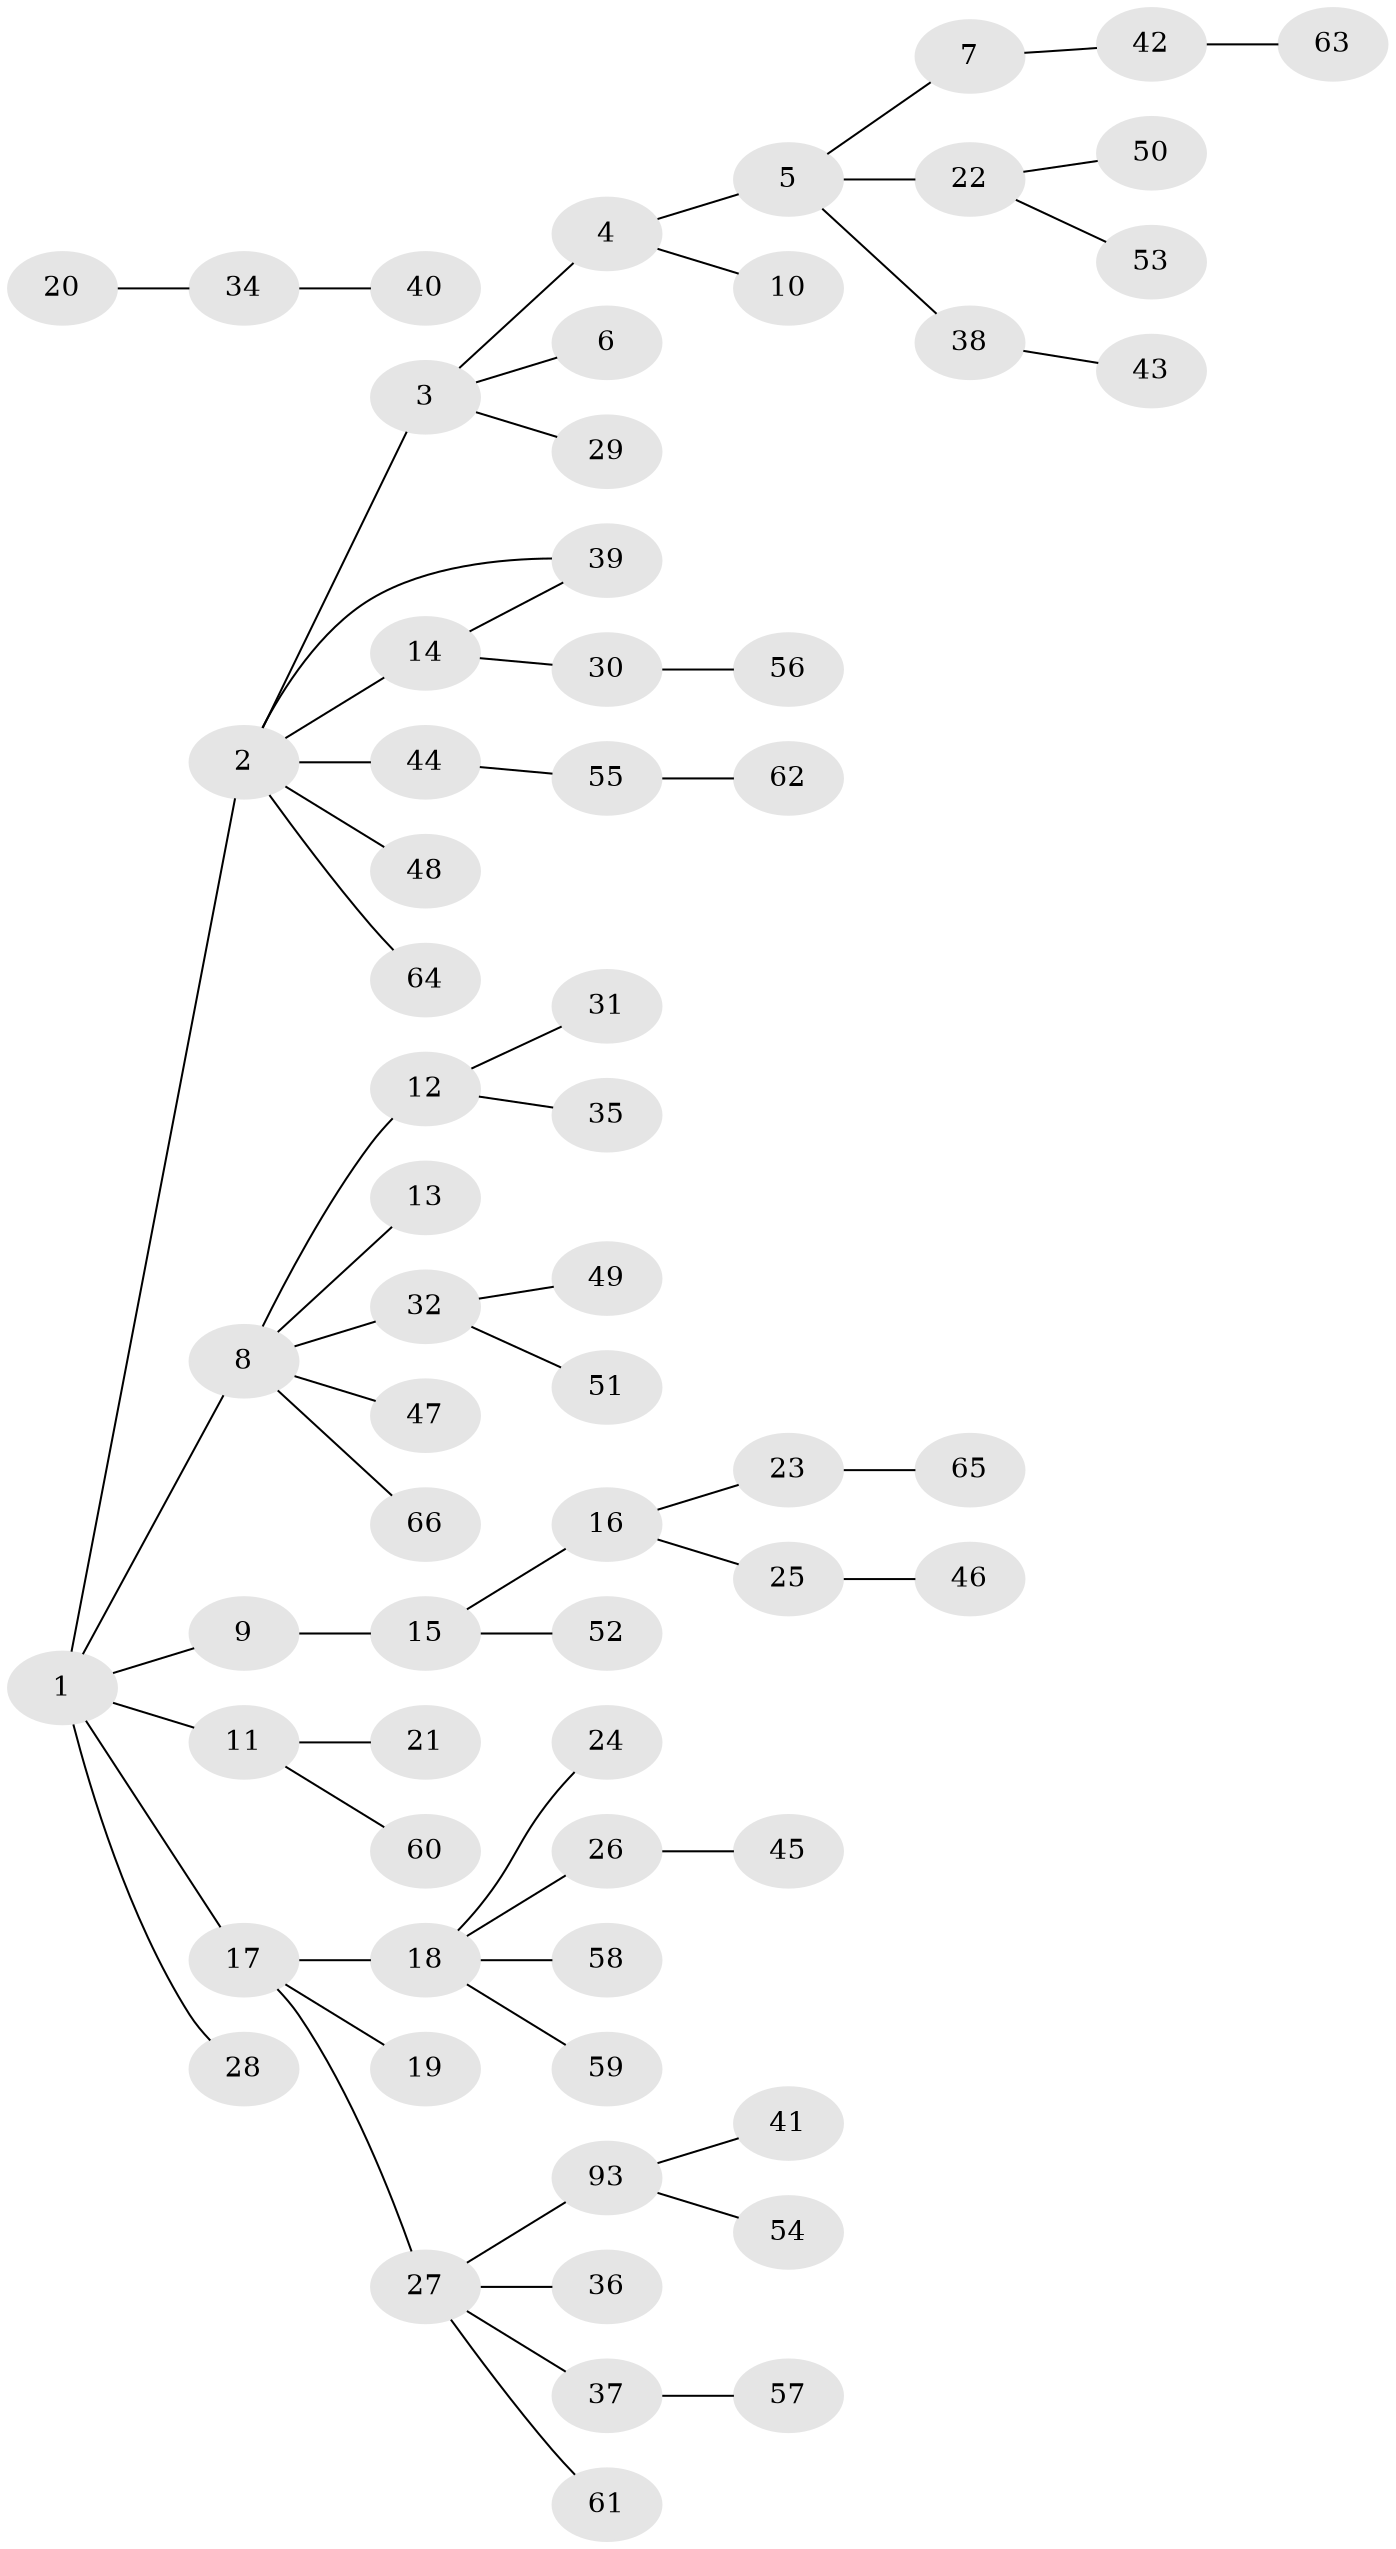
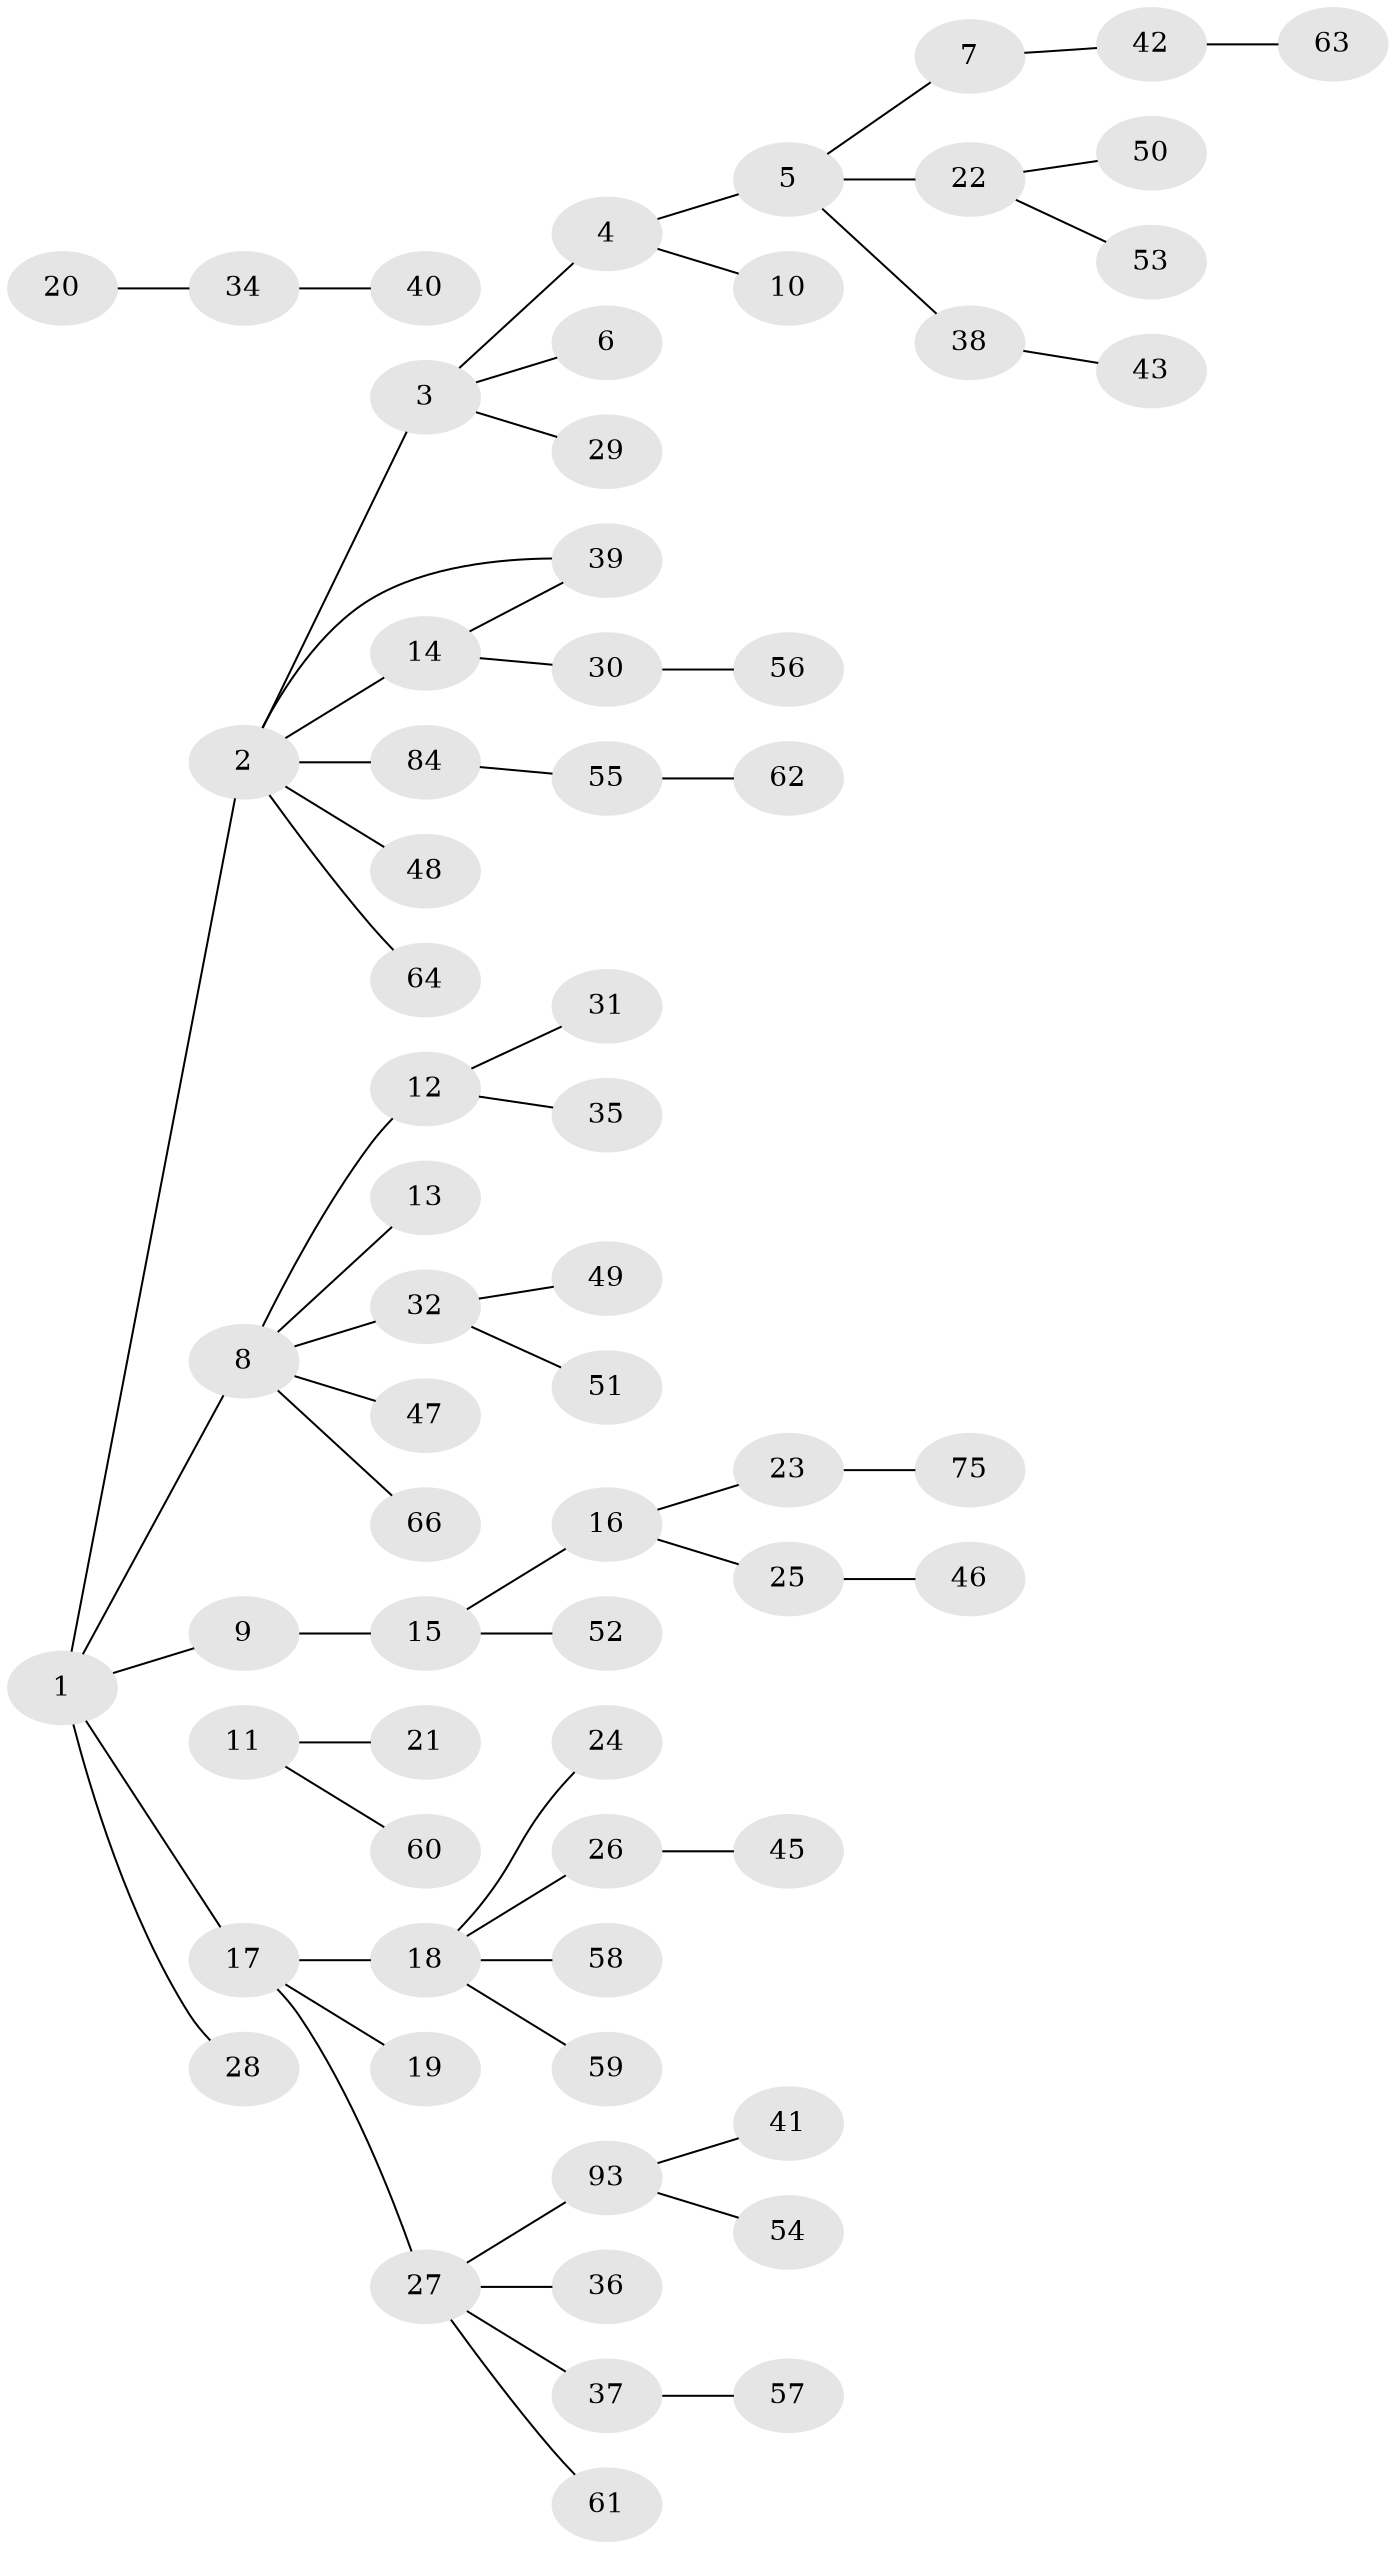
node "44": label "44" -> "84"
node "65": label "65" -> "75"
edge "1" -- "11": removed
